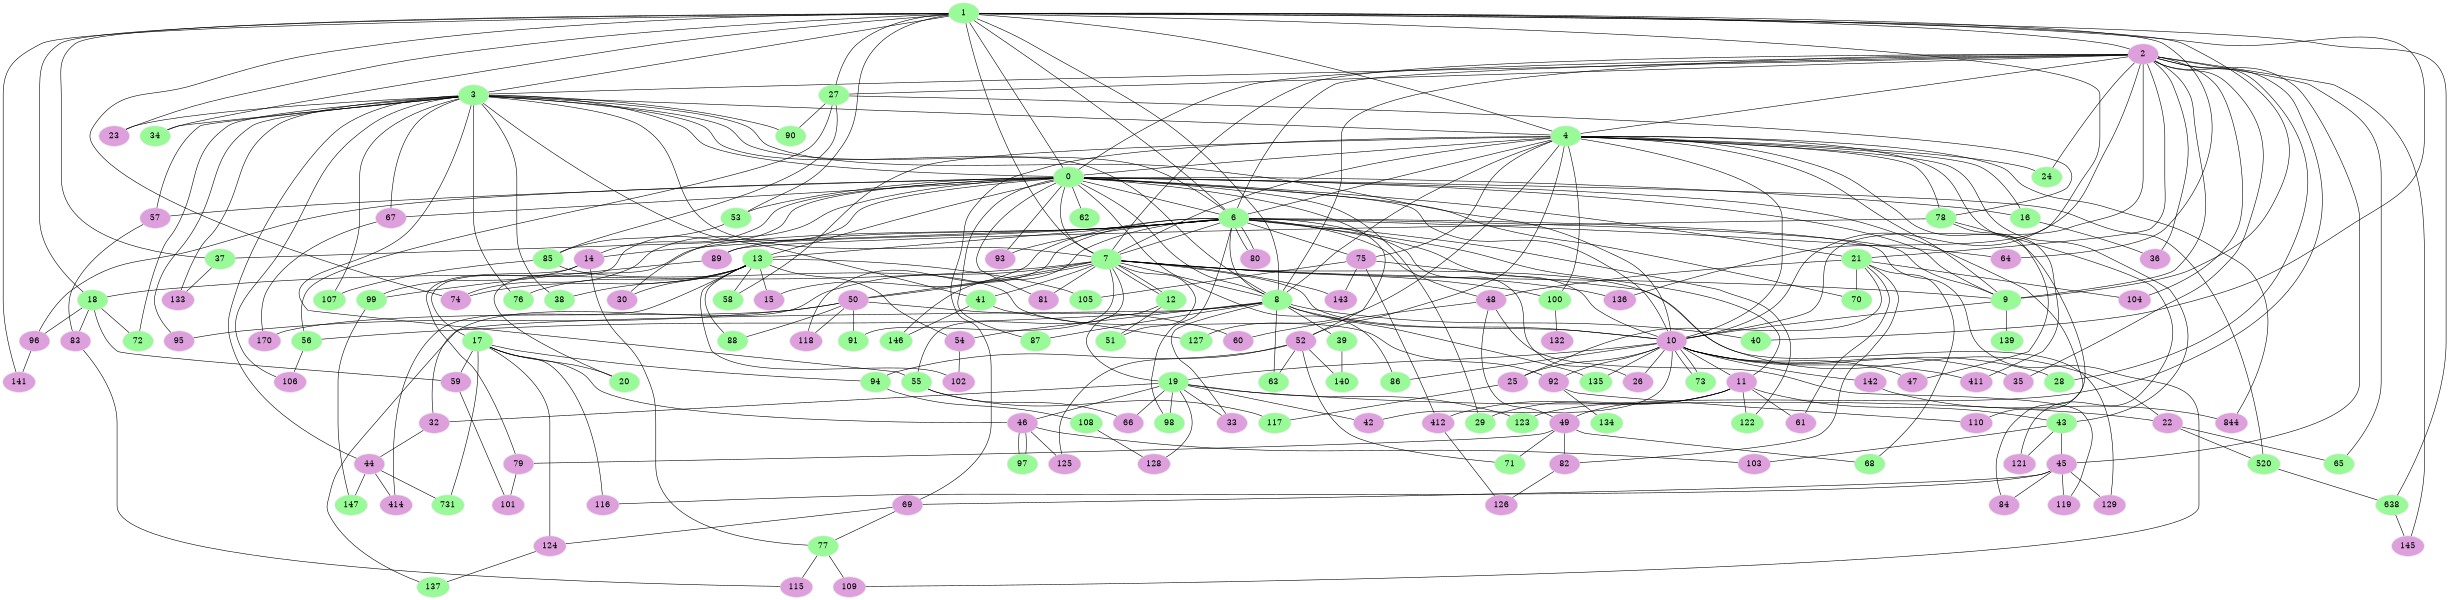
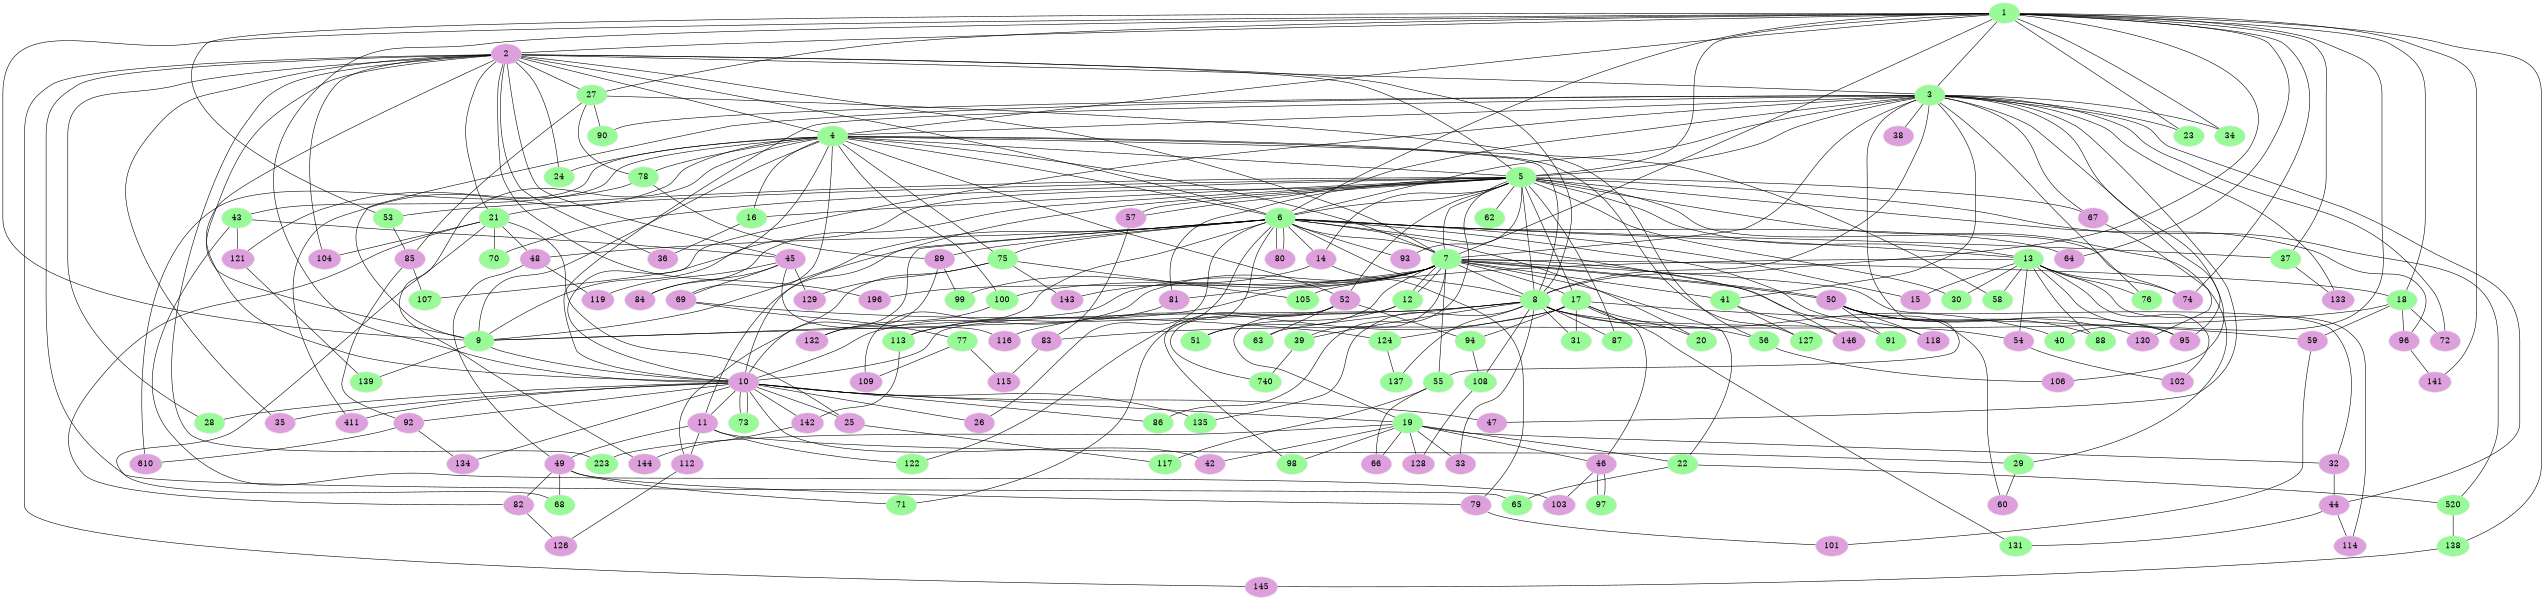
edge "3" -- "9": added
node "23": fillcolor plum -> palegreen
node "0": label "0" -> "5"
node "85": fillcolor palegreen -> plum
node "75": fillcolor plum -> palegreen
edge "7" -- "17": added
edge "13" -- "38": now "13" -- "95"
node "38": fillcolor palegreen -> plum
node "30": fillcolor plum -> palegreen
node "136": label "136" -> "196"
edge "89" -- "132": added
edge "48" -- "60": now "29" -- "60"
edge "78" -- "47": now "3" -- "47"
edge "121" -- "139": added
edge "8" -- "9": added
edge "7" -- "39": added
node "72": fillcolor palegreen -> plum
node "170": label "170" -> "130"
node "146": fillcolor palegreen -> plum
node "113": added
edge "8" -- "108": added
node "31": added
node "140": label "140" -> "740"
edge "11" -- "43": removed
edge "10" -- "134": added
node "412": label "412" -> "112"
node "123": label "123" -> "223"
node "134": fillcolor palegreen -> plum
node "61": removed
node "110": label "110" -> "610"
node "22": fillcolor plum -> palegreen
node "844": label "844" -> "144"
edge "14" -- "77": removed
node "125": removed
node "147": removed
node "414": label "414" -> "114"
node "731": label "731" -> "131"
node "638": label "638" -> "138"
node "124": fillcolor plum -> palegreen
